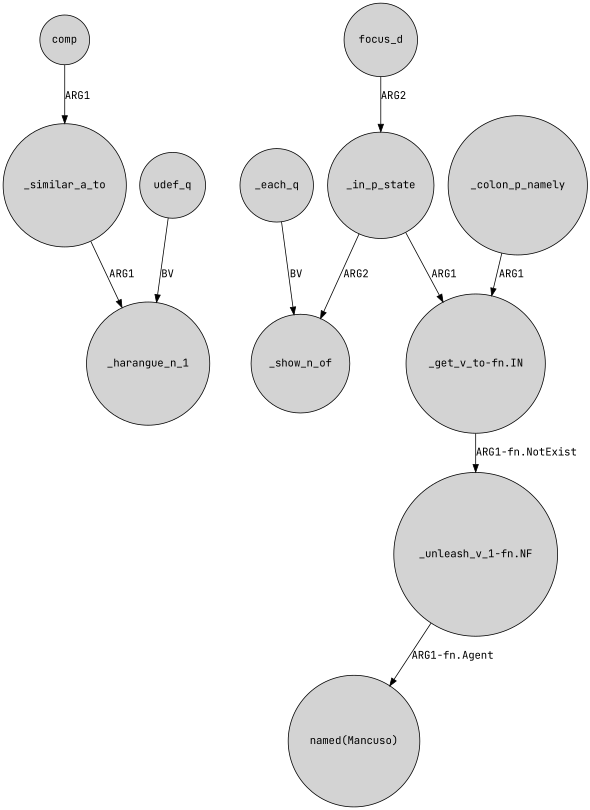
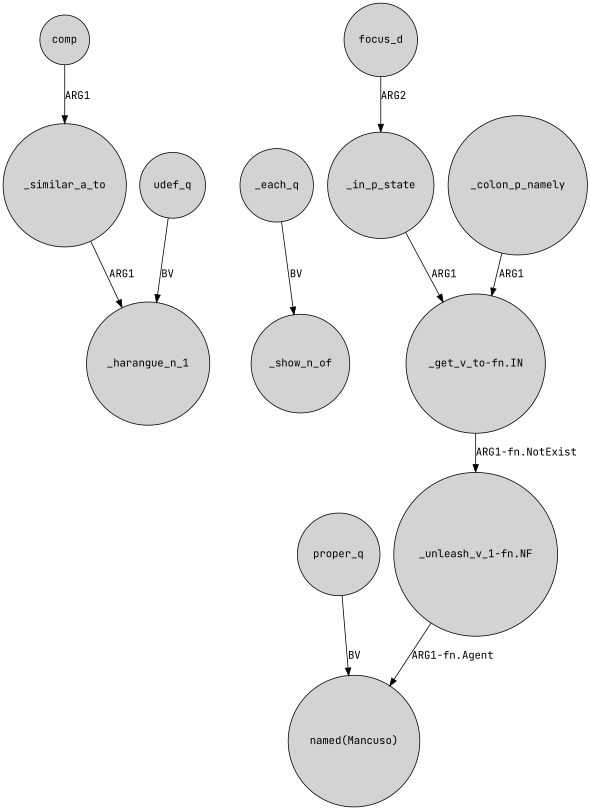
edge "_in_p_state" -> "_show_n_of": removed, label "ARG2"
node "proper_q": added
